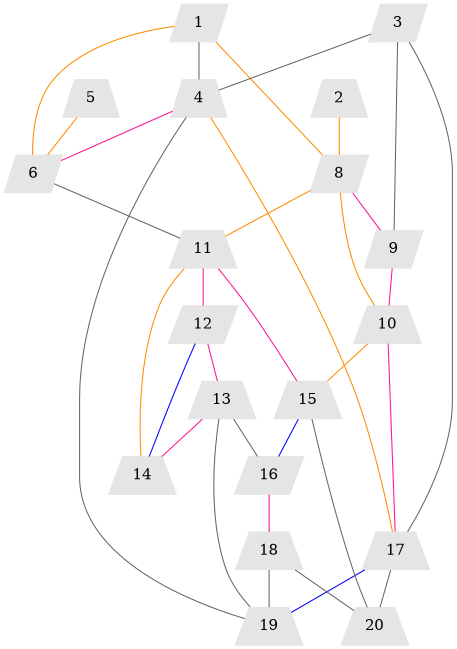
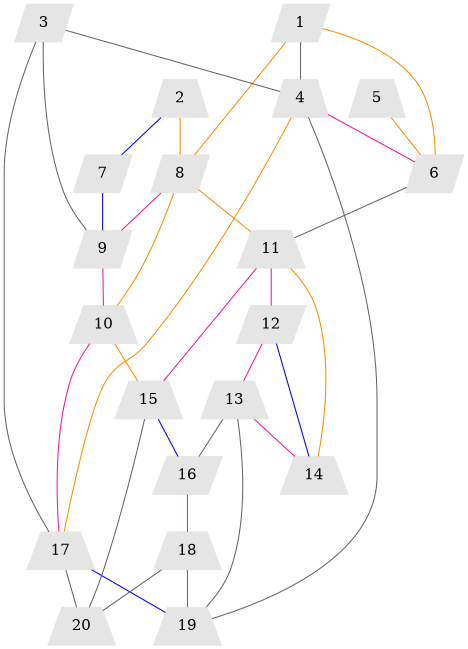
node "7": added
